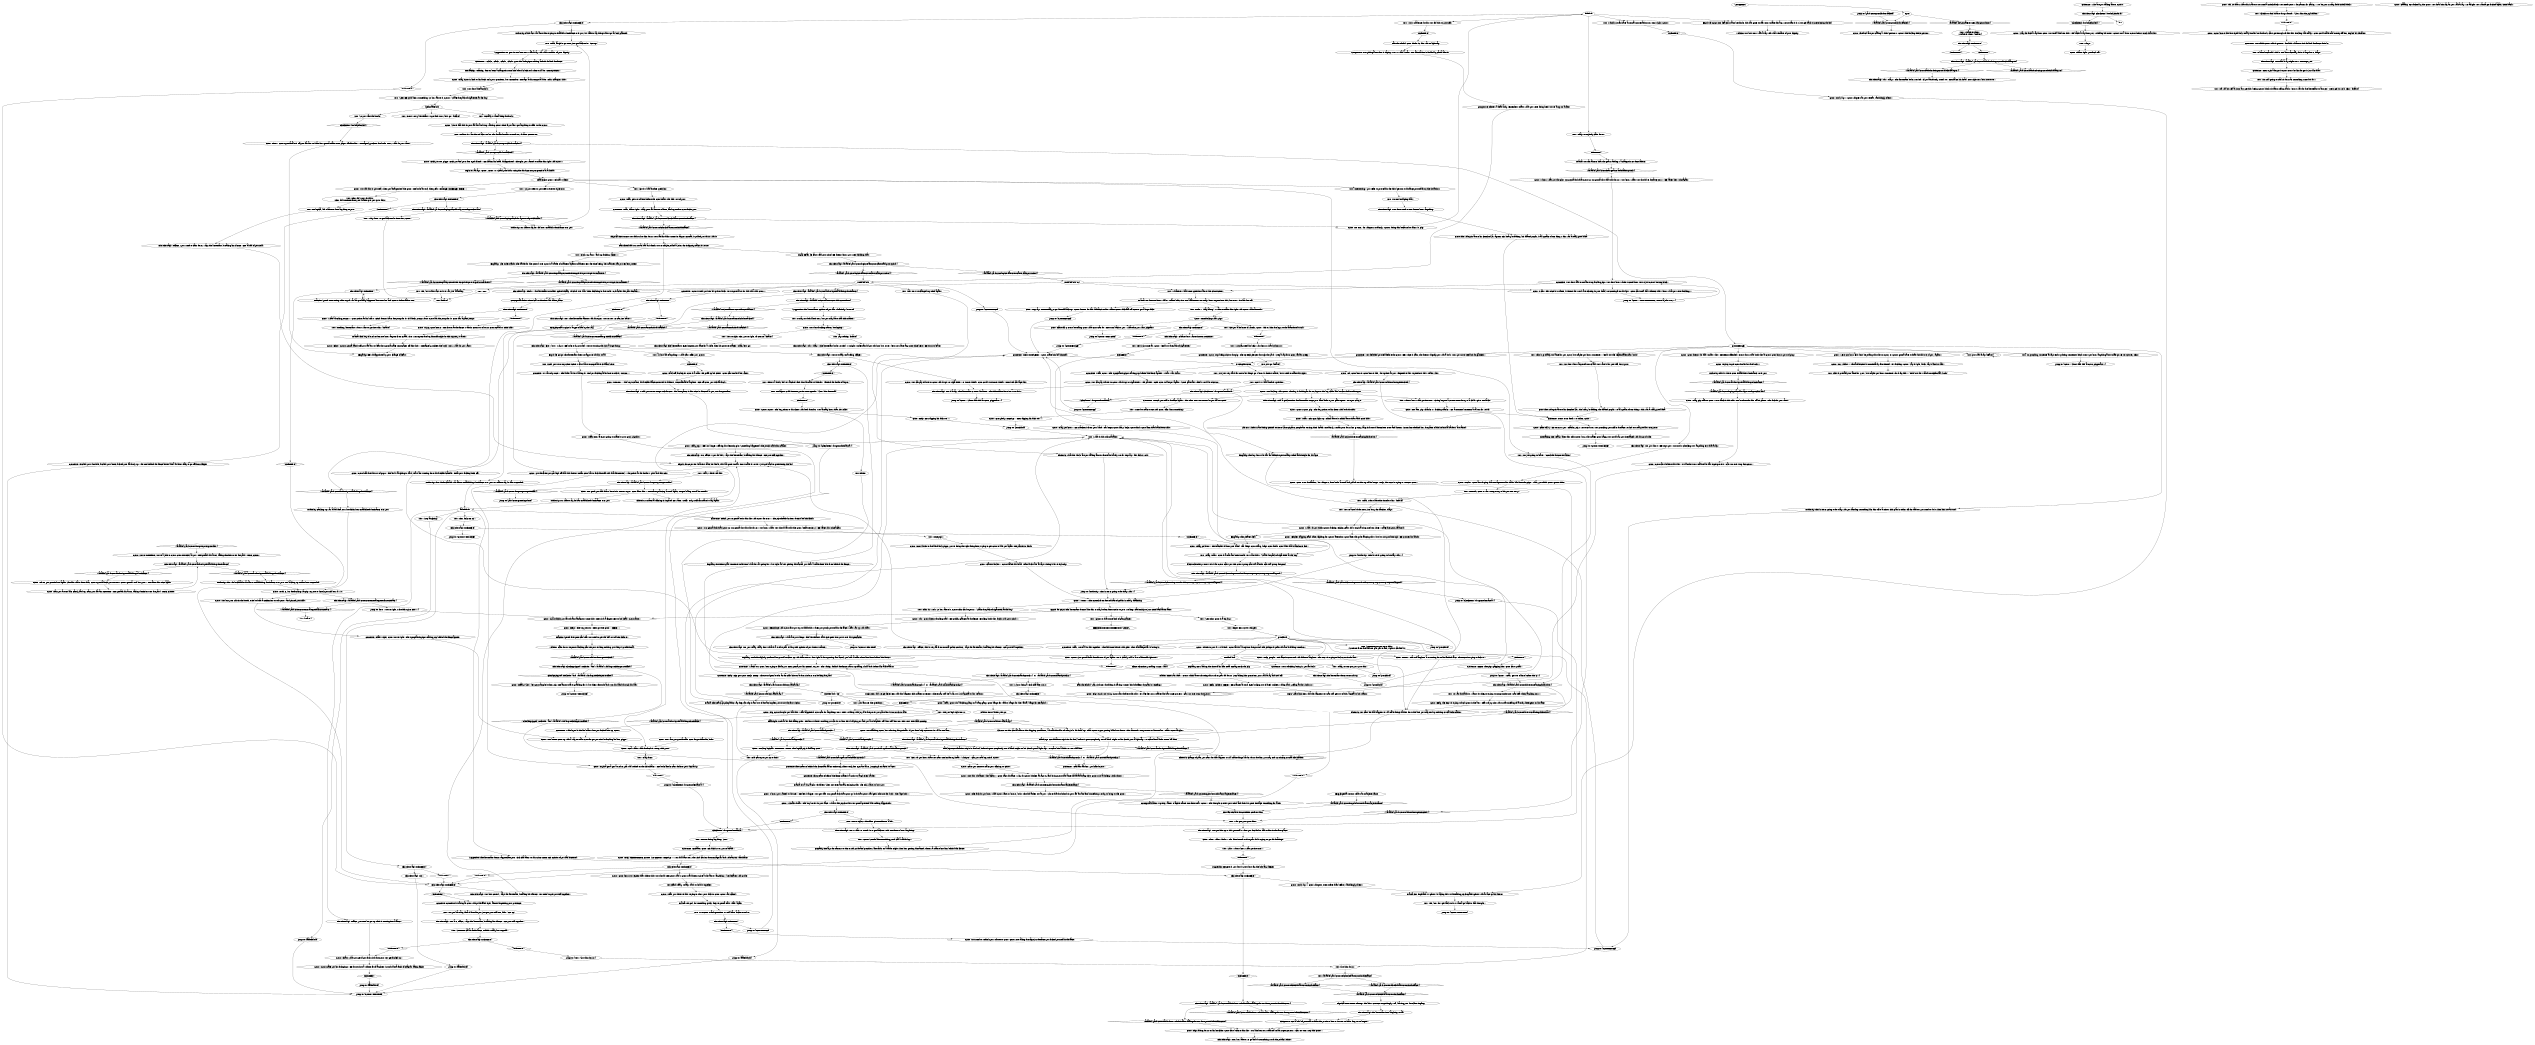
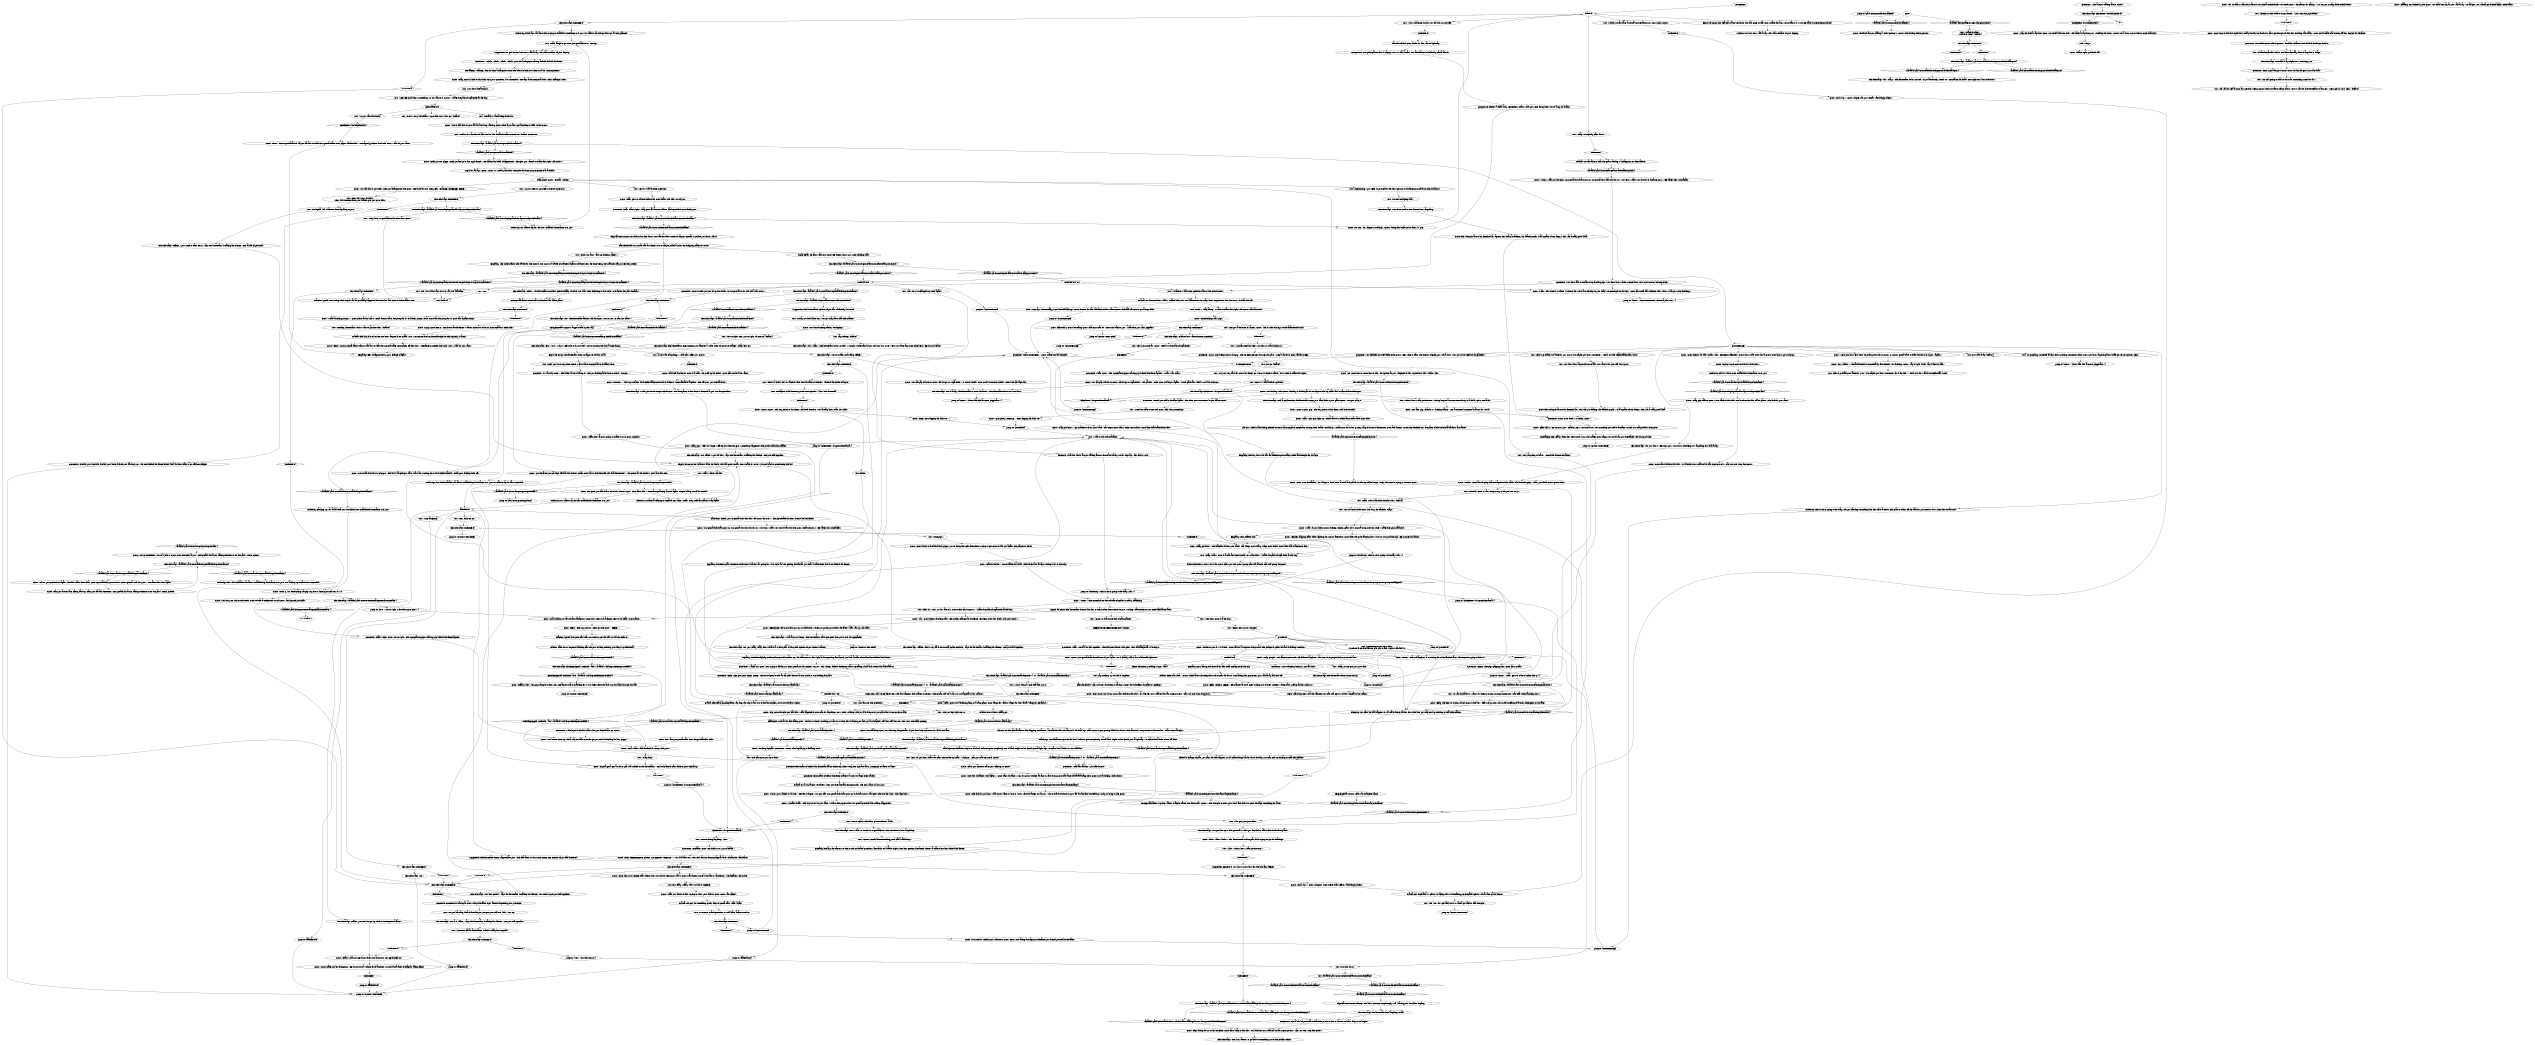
edge "SOMEBODY" -> "input": now "SOMEBODY" -> "didithub"
node "Half Light: Cuno... Primal. Violent.": label "Half Light: Cuno... Primal. Violent." -> "Okay Light: Cuno... Primal. Violent."
node "Empathy: This pleases hell.": label "Empathy: This pleases hell." -> "Empathy: This pleases him."
node "THE HUB OF KILL LATTER DAY SAINTS": label "THE HUB OF KILL LATTER DAY SAINTS" -> "THE HUB OF THE LATTER DAY SAINTS"
node "You: Say nothing, try to hold it together.": added
node "Volition: Don't listen. Just go.": label "Volition: Don't listen. Just go." -> "Volition: Don't listen. Really go."
node "Horrific Necktie: FUCK THAT. Confront him.": removed
node "You: Hand really, *really* hard to hold it together.": label "You: Hand really, *really* hard to hold it together." -> "You: Try really, *really* hard to hold it together."
